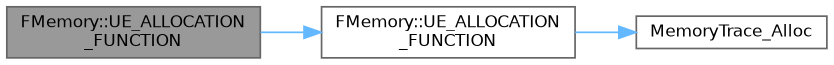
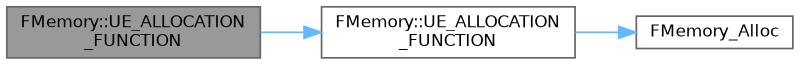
node "MemoryTrace_Alloc": label "MemoryTrace_Alloc" -> "FMemory_Alloc"
